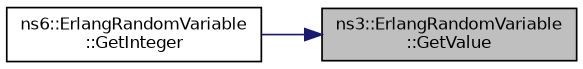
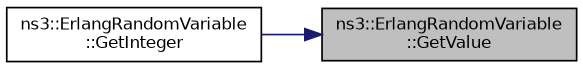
node "ns6::ErlangRandomVariable ::GetInteger": label "ns6::ErlangRandomVariable ::GetInteger" -> "ns3::ErlangRandomVariable ::GetInteger"
